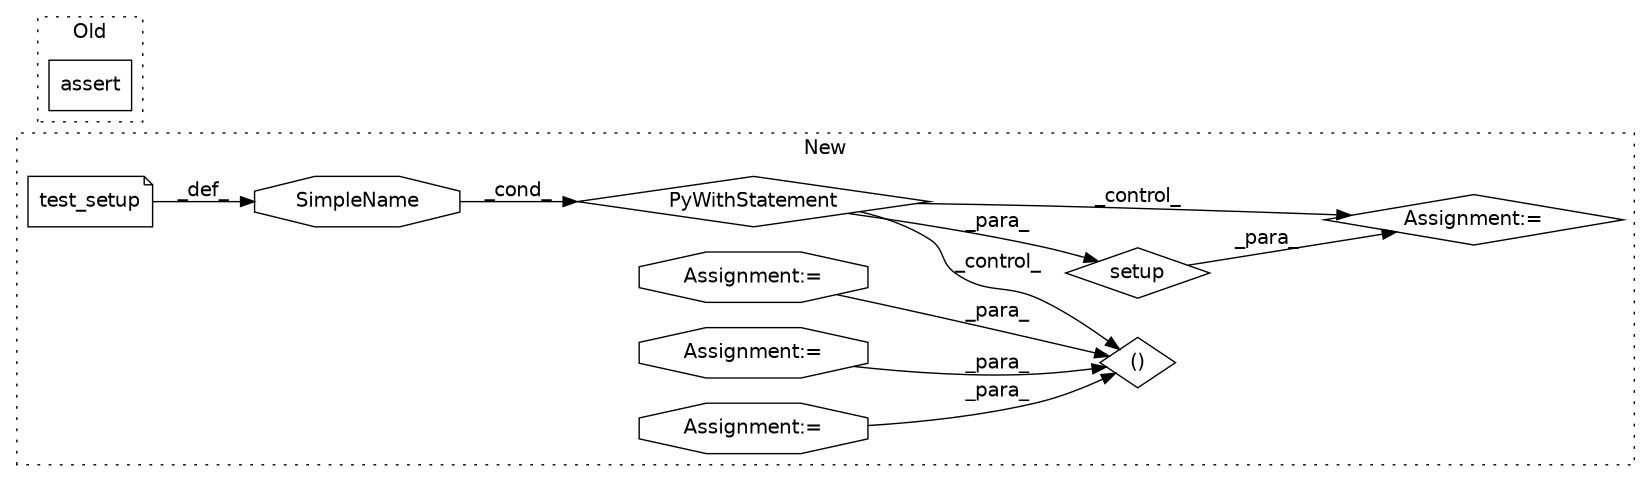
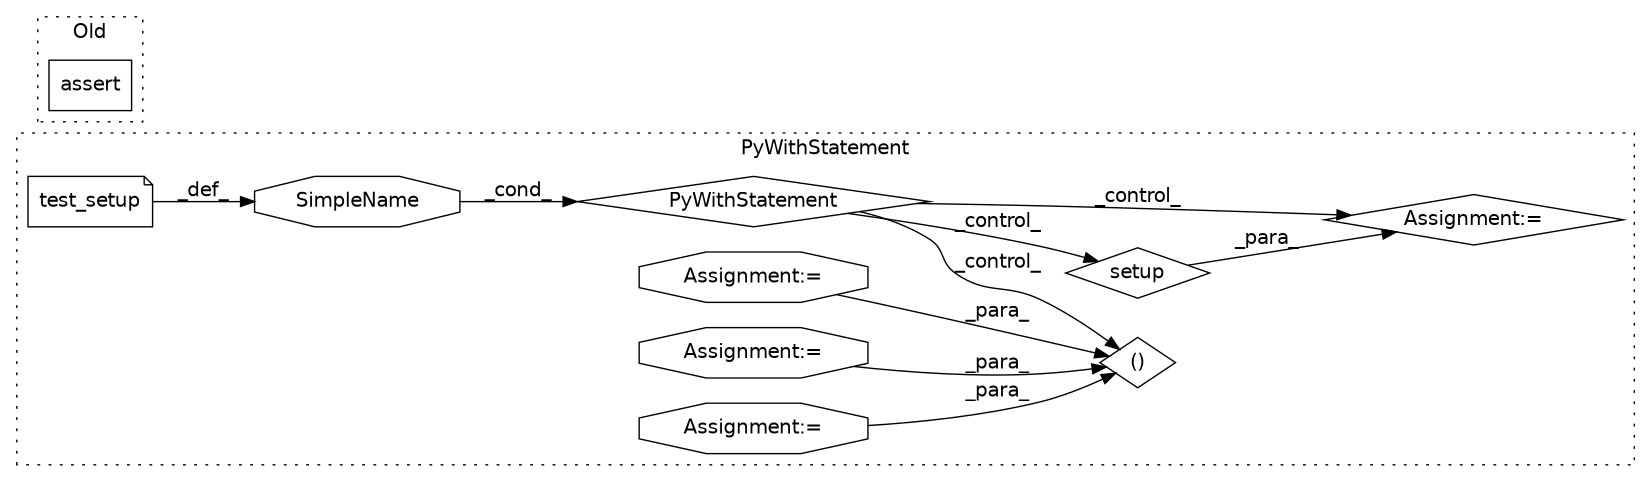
cluster "New": label "New" -> "PyWithStatement"
edge "PyWithStatement" -> "setup": label "_para_" -> "_control_"
